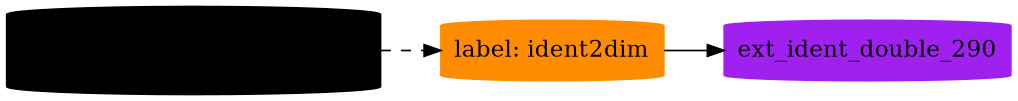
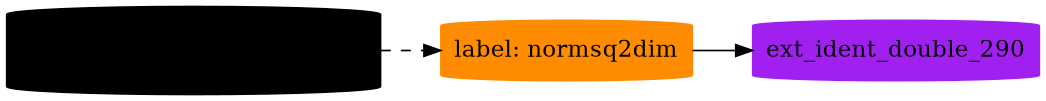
node "label: ident2dim": label "label: ident2dim" -> "label: normsq2dim"
